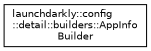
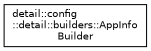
node "launchdarkly::config ::detail::builders::AppInfo Builder": label "launchdarkly::config ::detail::builders::AppInfo Builder" -> "detail::config ::detail::builders::AppInfo Builder"
